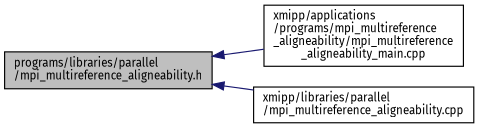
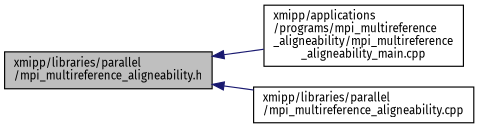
node "programs/libraries/parallel /mpi_multireference_aligneability.h": label "programs/libraries/parallel /mpi_multireference_aligneability.h" -> "xmipp/libraries/parallel /mpi_multireference_aligneability.h"
